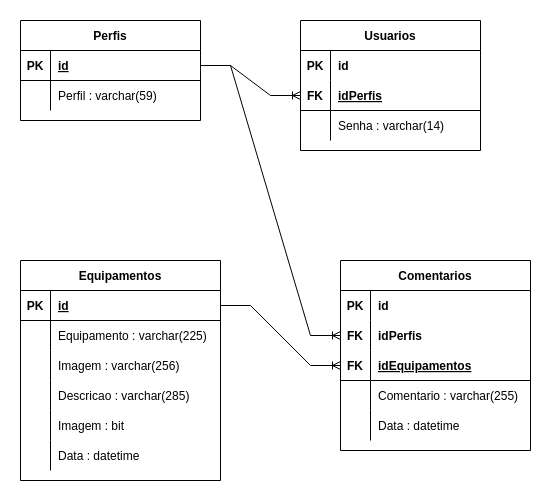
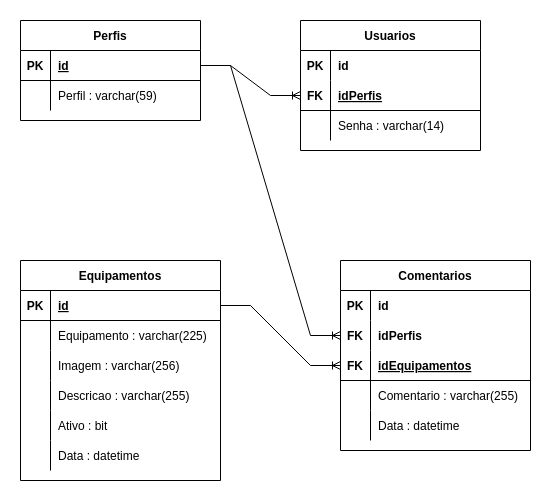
node "Descricao : varchar(285)": label "Descricao : varchar(285)" -> "Descricao : varchar(255)"
node "Imagem : bit": label "Imagem : bit" -> "Ativo : bit"
